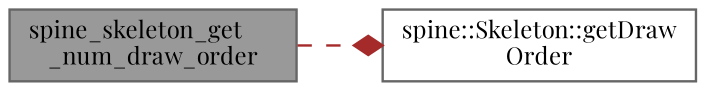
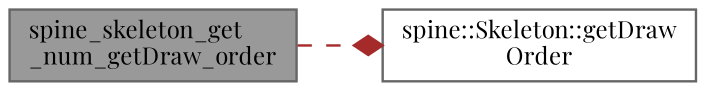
node "spine_skeleton_get _num_draw_order": label "spine_skeleton_get _num_draw_order" -> "spine_skeleton_get _num_getDraw_order"
